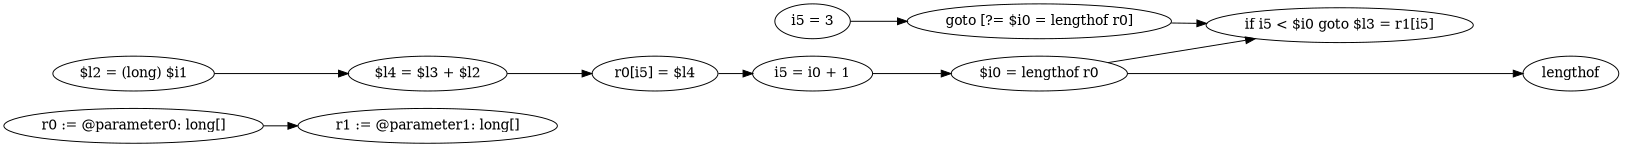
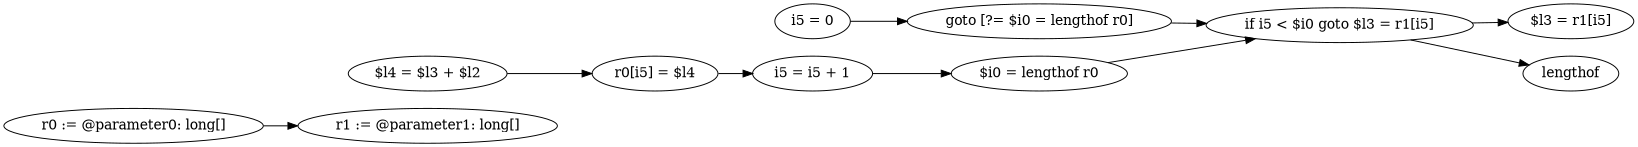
node "i5 = 3": label "i5 = 3" -> "i5 = 0"
node "$l3 = r1[i5]": added
node "$l2 = (long) $i1": removed
node "i5 = i0 + 1": label "i5 = i0 + 1" -> "i5 = i5 + 1"
edge "$i0 = lengthof r0" -> "lengthof": now "if i5 < $i0 goto $l3 = r1[i5]" -> "lengthof"
